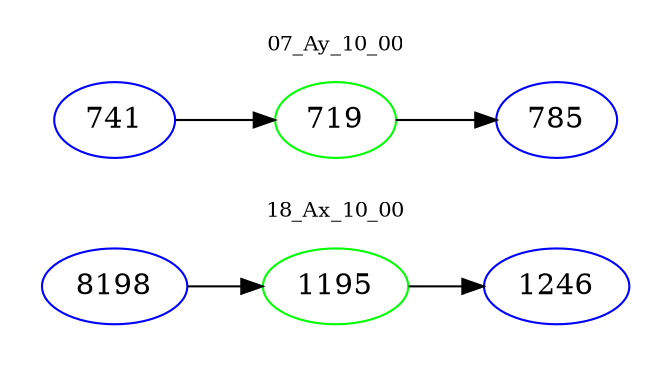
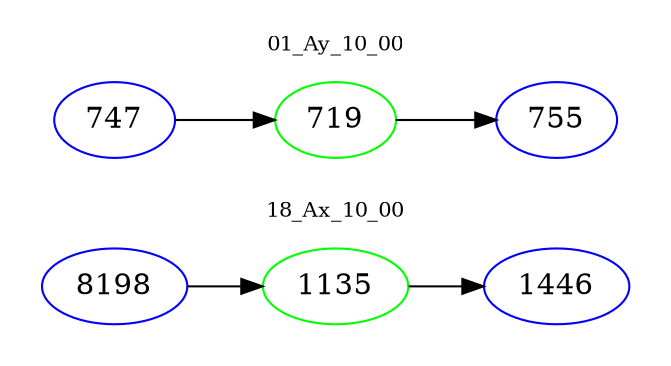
cluster "07_Ay_10_00": label "07_Ay_10_00" -> "01_Ay_10_00"
node "741": label "741" -> "747"
node "785": label "785" -> "755"
node "1195": label "1195" -> "1135"
node "1246": label "1246" -> "1446"
